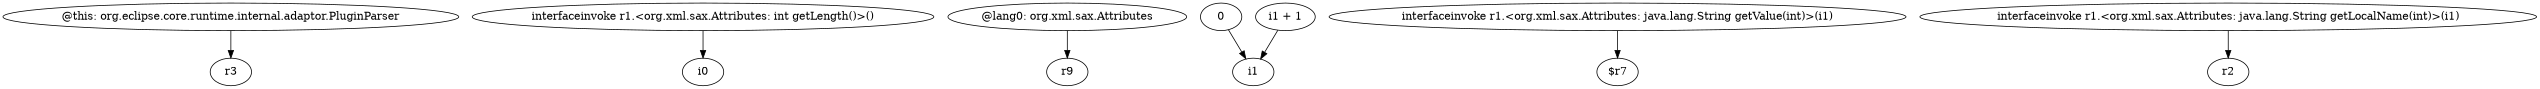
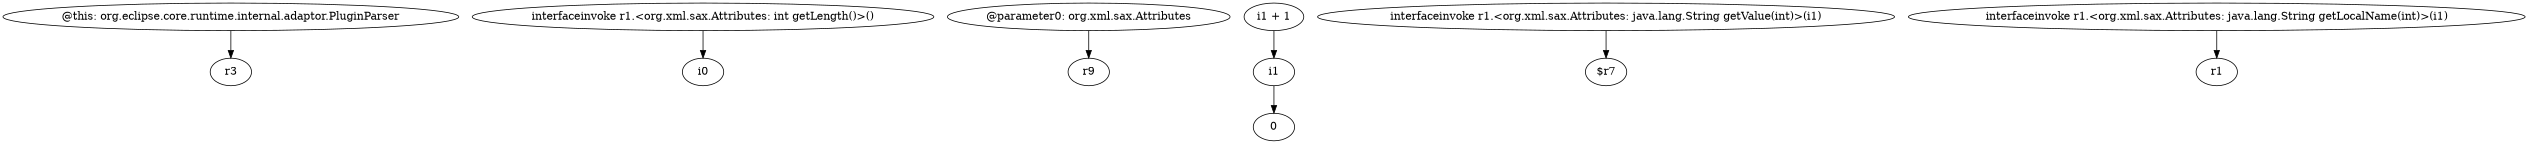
node "@lang0: org.xml.sax.Attributes": label "@lang0: org.xml.sax.Attributes" -> "@parameter0: org.xml.sax.Attributes"
edge "0" -> "i1": reversed
node "r2": label "r2" -> "r1"
